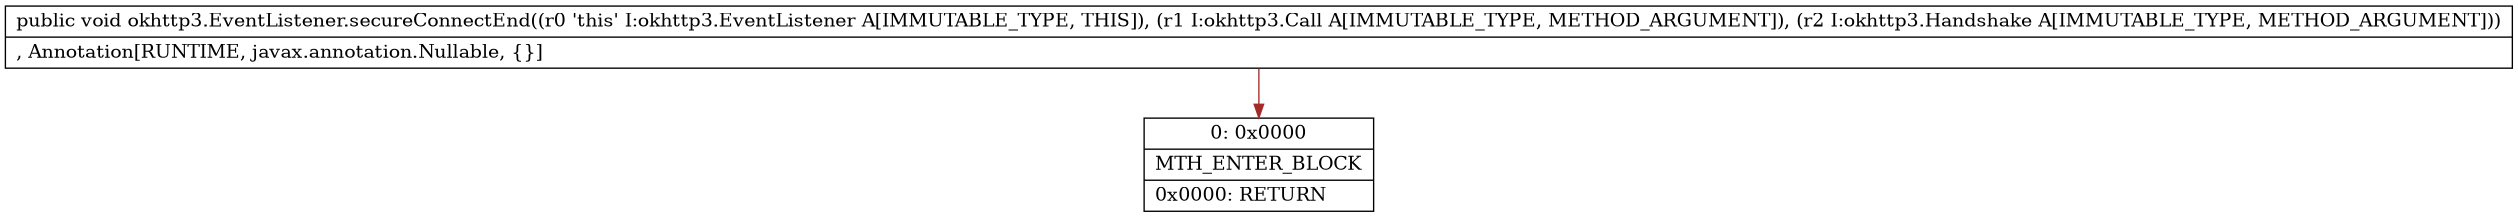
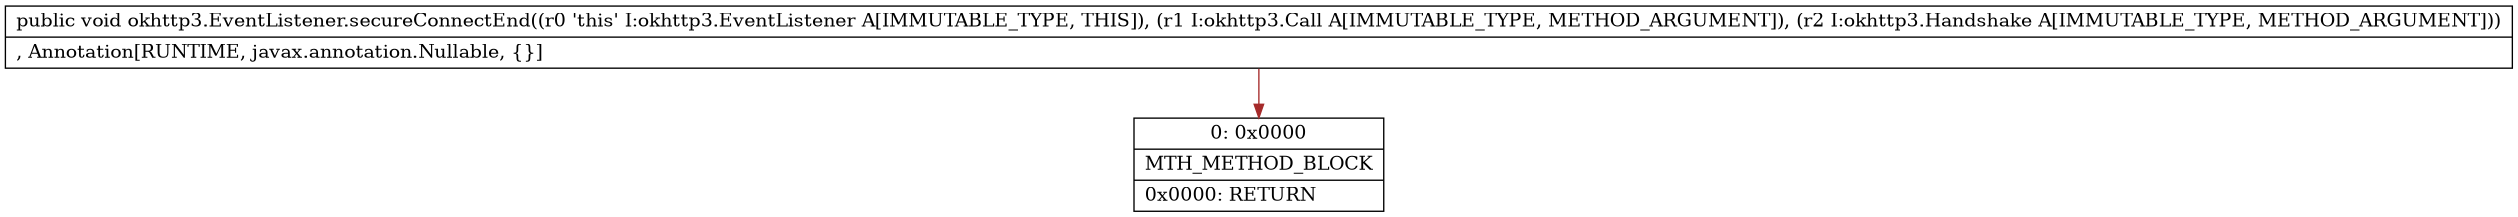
node "0: 0x0000": text "MTH_ENTER_BLOCK" -> "MTH_METHOD_BLOCK"
